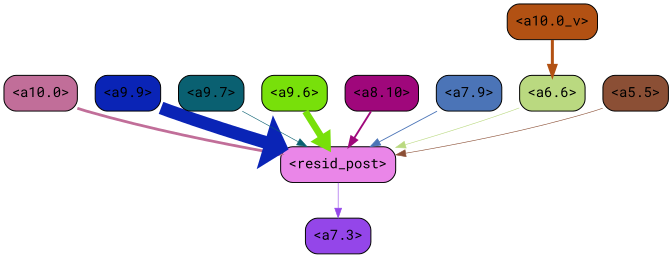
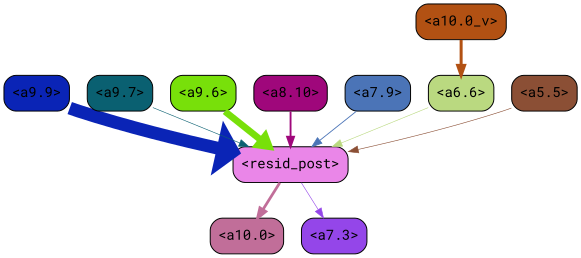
edge "<a10.0>" -> "<resid_post>": reversed
